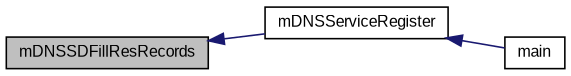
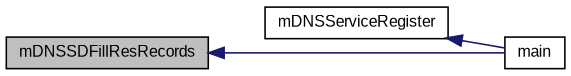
edge "mDNSServiceRegister" -> "mDNSSDFillResRecords": now "main" -> "mDNSSDFillResRecords"
